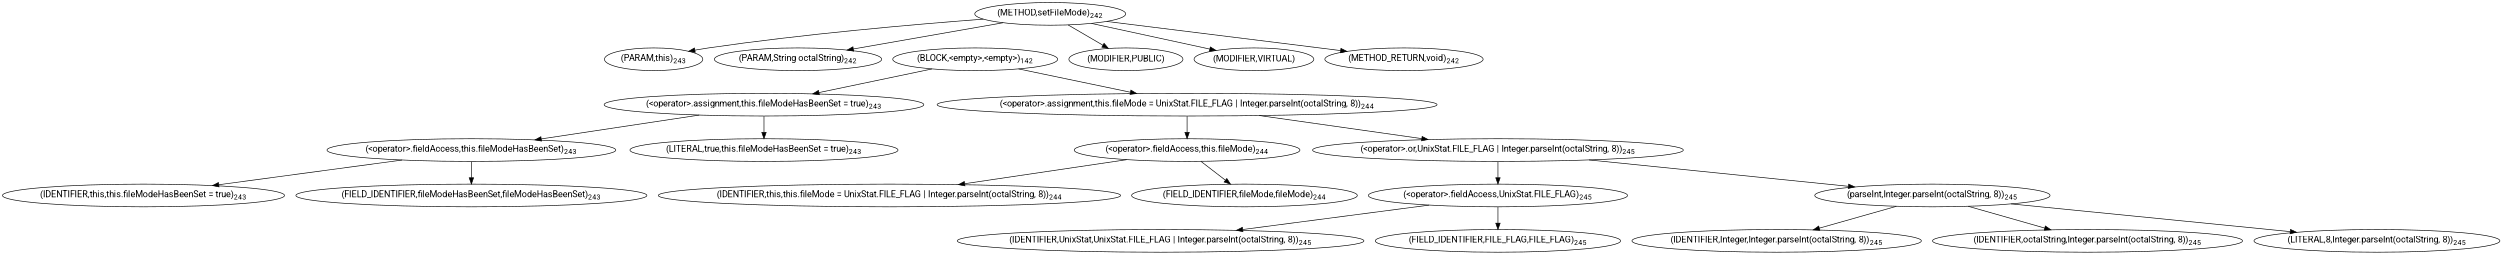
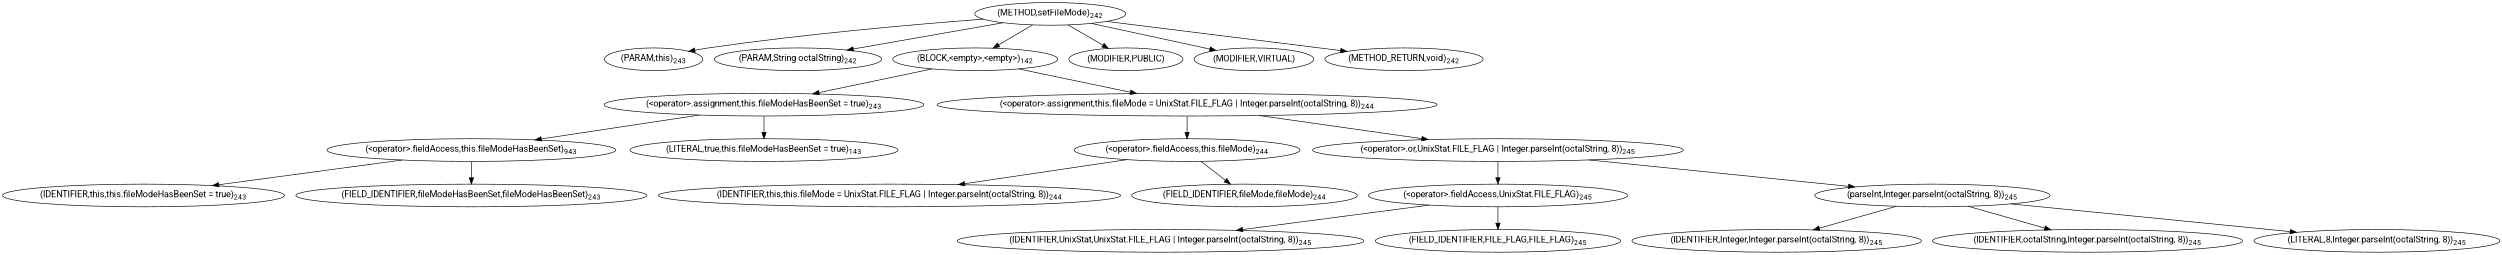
edge "(METHOD,setFileMode)" -> "(BLOCK,<empty>,<empty>)": added
node "(<operator>.fieldAccess,this.fileModeHasBeenSet)": text "243" -> "943"
node "(LITERAL,true,this.fileModeHasBeenSet = true)": text "243" -> "143"
